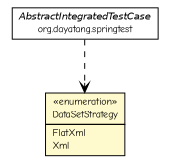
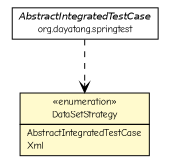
node "DataSetStrategy": text "FlatXml" -> "AbstractIntegratedTestCase"
